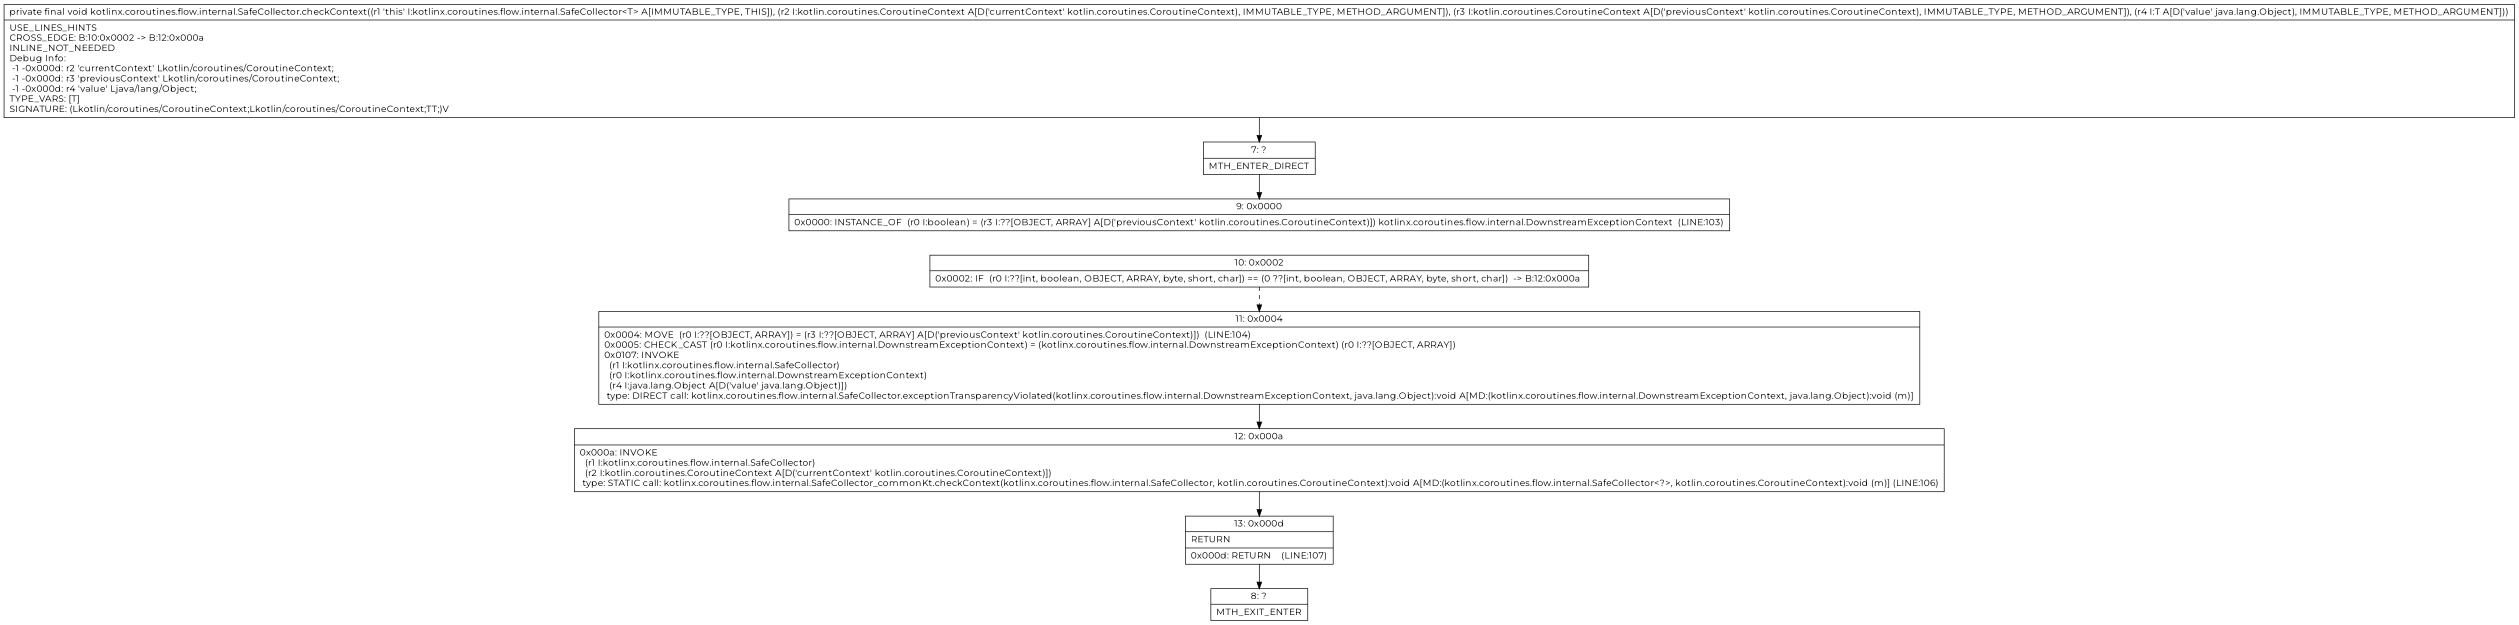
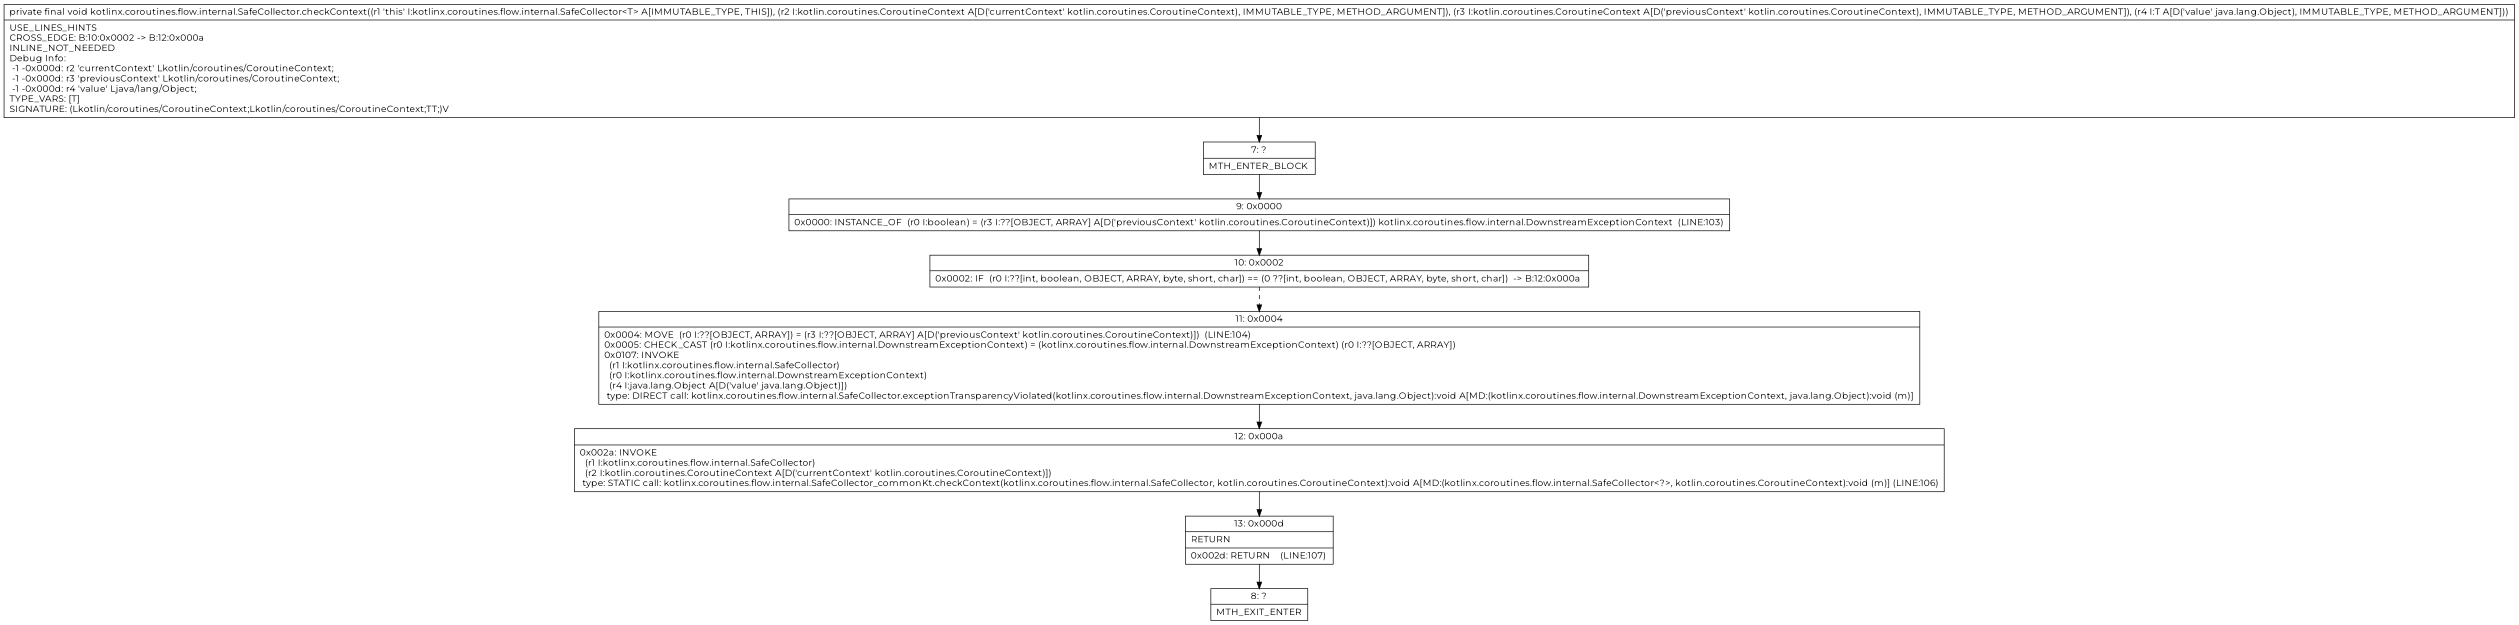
node "7: ?": text "MTH_ENTER_DIRECT" -> "MTH_ENTER_BLOCK"
edge "9: 0x0000" -> "10: 0x0002": added
node "12: 0x000a": text "0x000a: INVOKE" -> "0x002a: INVOKE"
node "13: 0x000d": text "0x000d: RETURN    (LINE:107)" -> "0x002d: RETURN    (LINE:107)"
